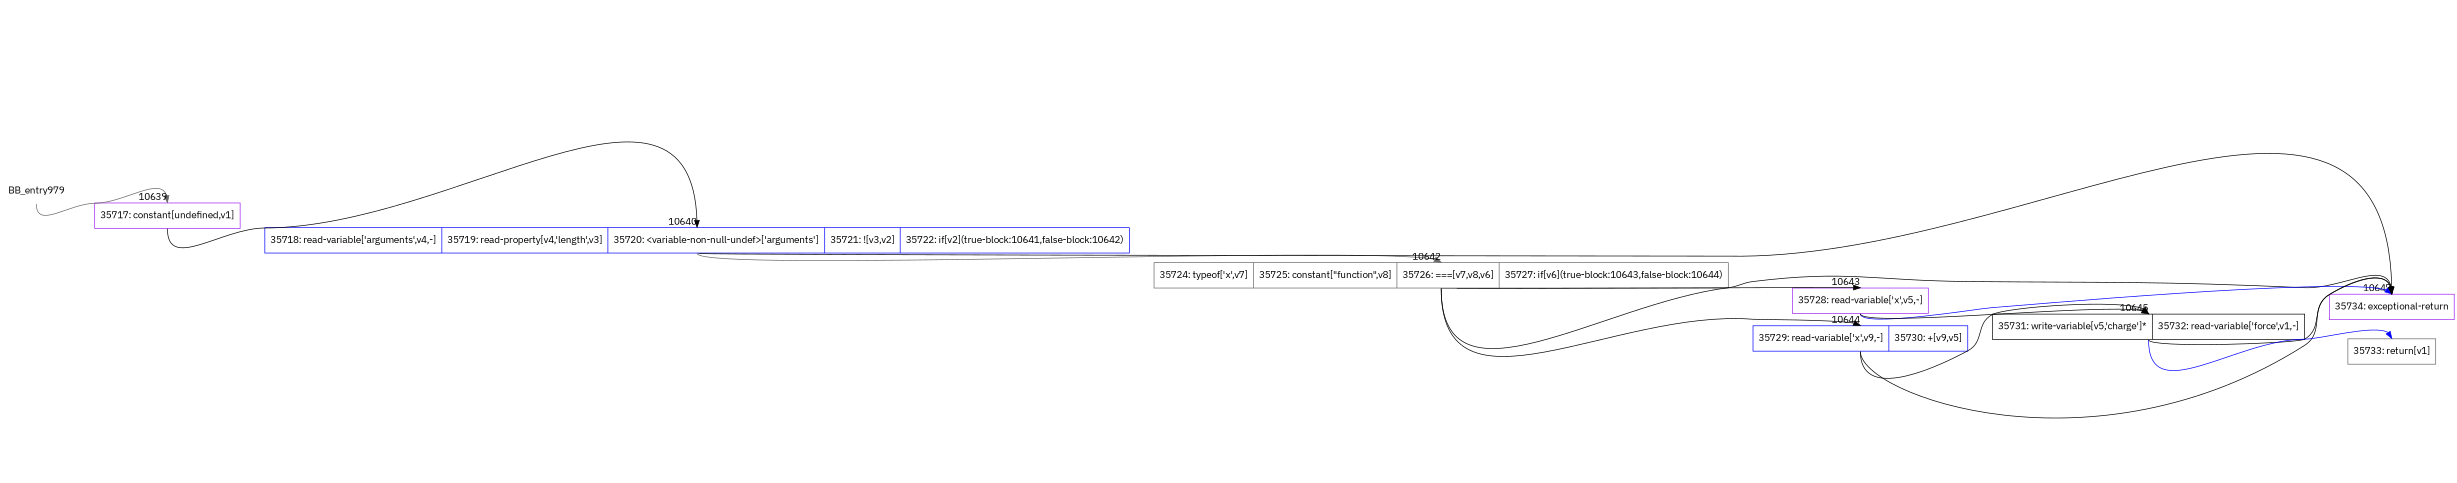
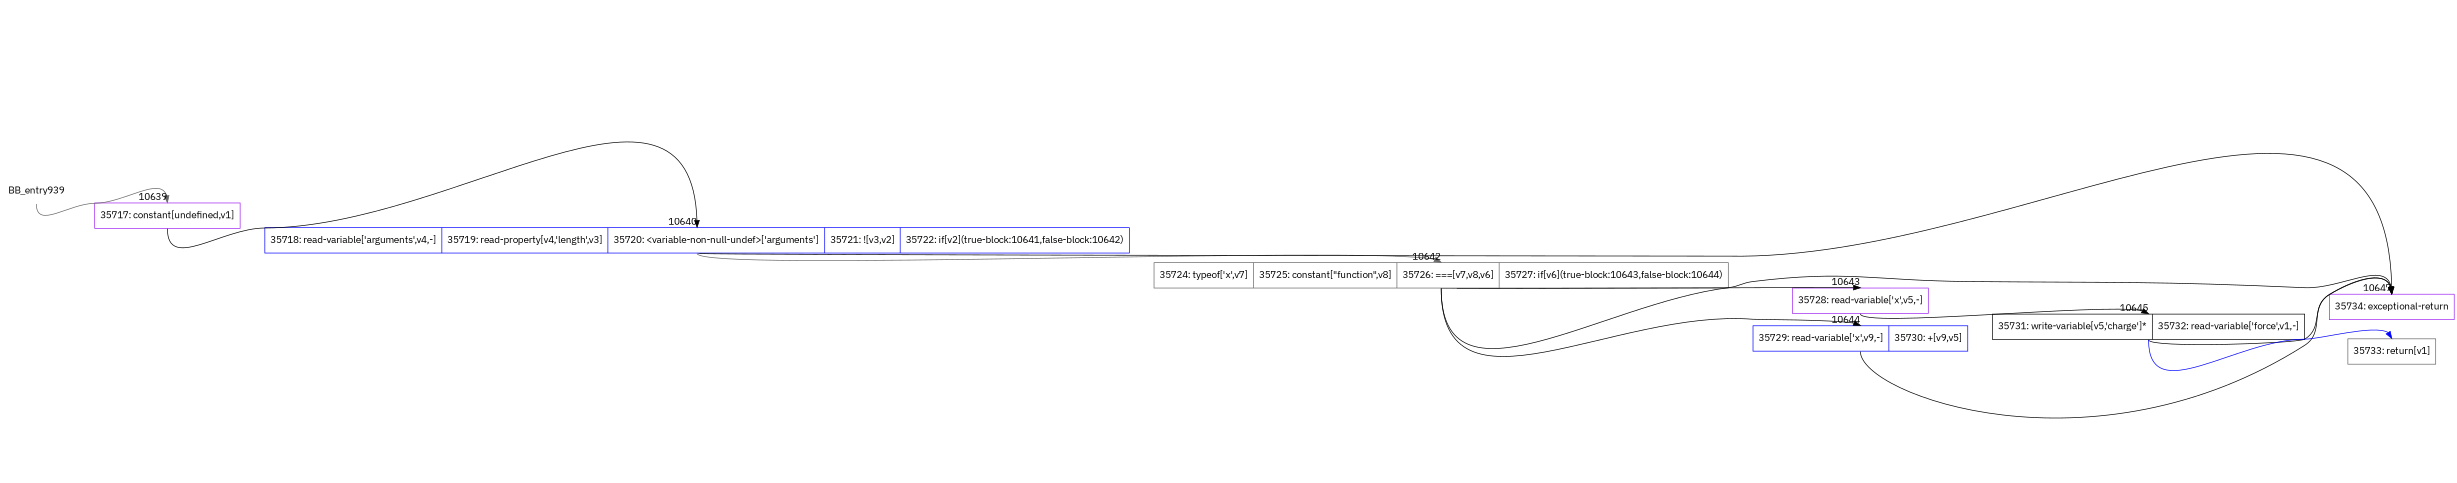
node "BB_entry979": label "BB_entry979" -> "BB_entry939"
edge "35728: read-variable['x',v5,-]" -> "35734: exceptional-return": removed
edge "35729: read-variable['x',v9,-]" -> "35731: write-variable[v5,'charge']*": removed
